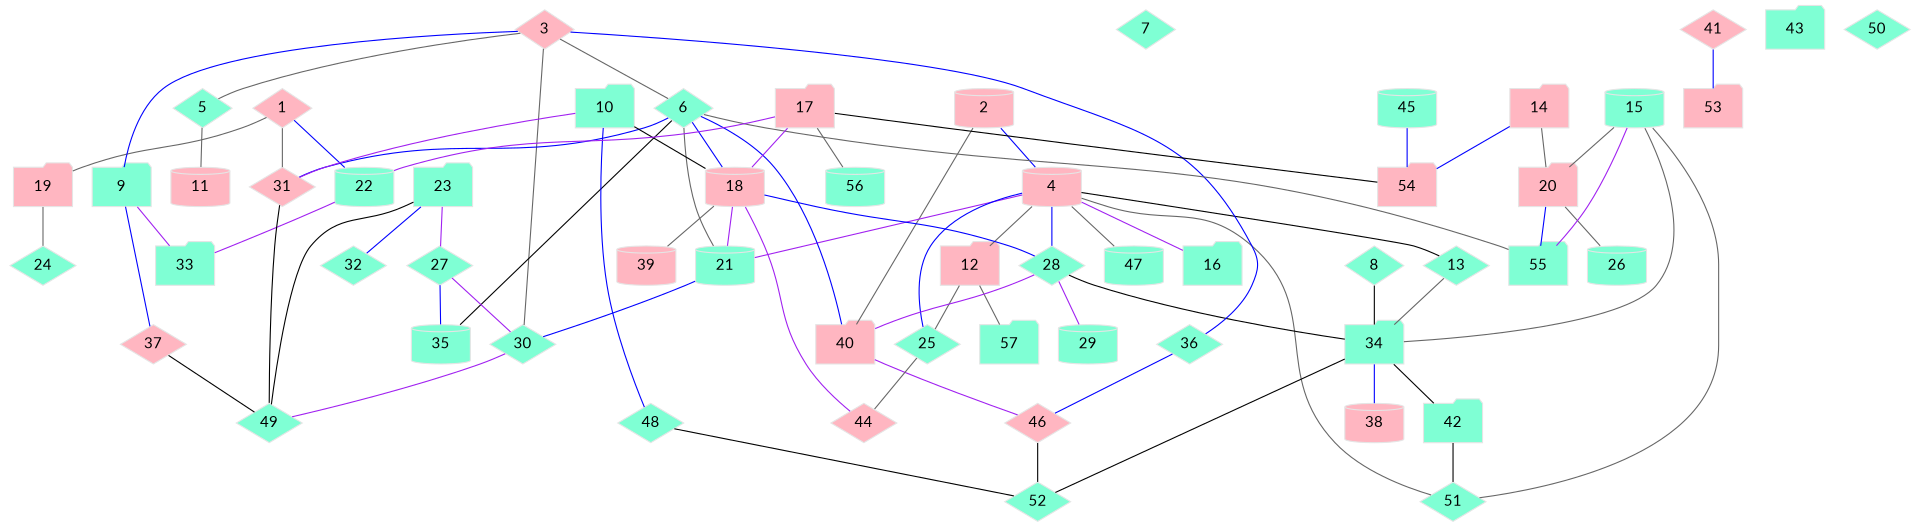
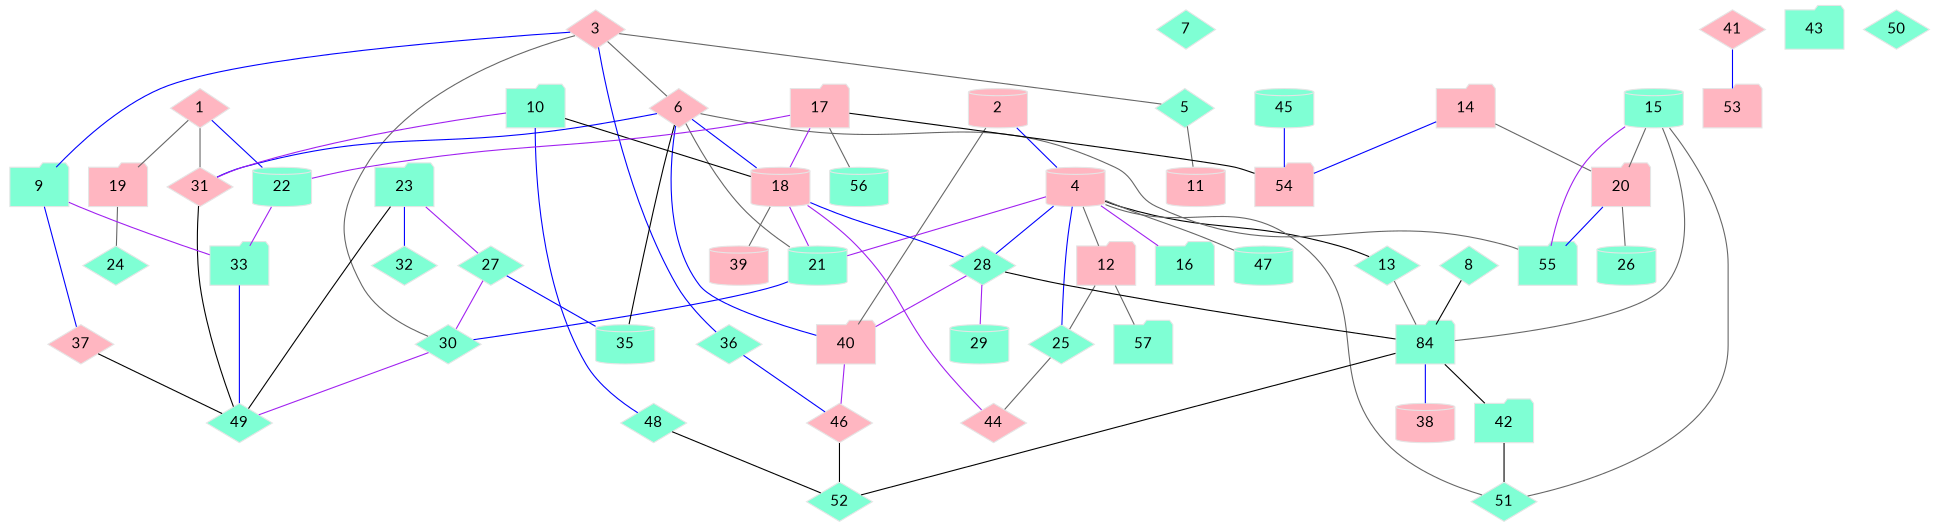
node "6": fillcolor aquamarine -> lightpink
edge "33" -- "49": added
node "34": label "34" -> "84"
